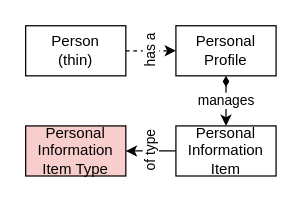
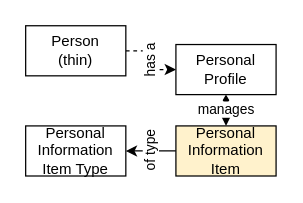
node "Personal Profile": moved (226, 51) -> (226, 69)
node "Personal Information Item Type": fillcolor #f8cecc -> #ffffff
node "Personal Information Item": fillcolor #ffffff -> #fff2cc
